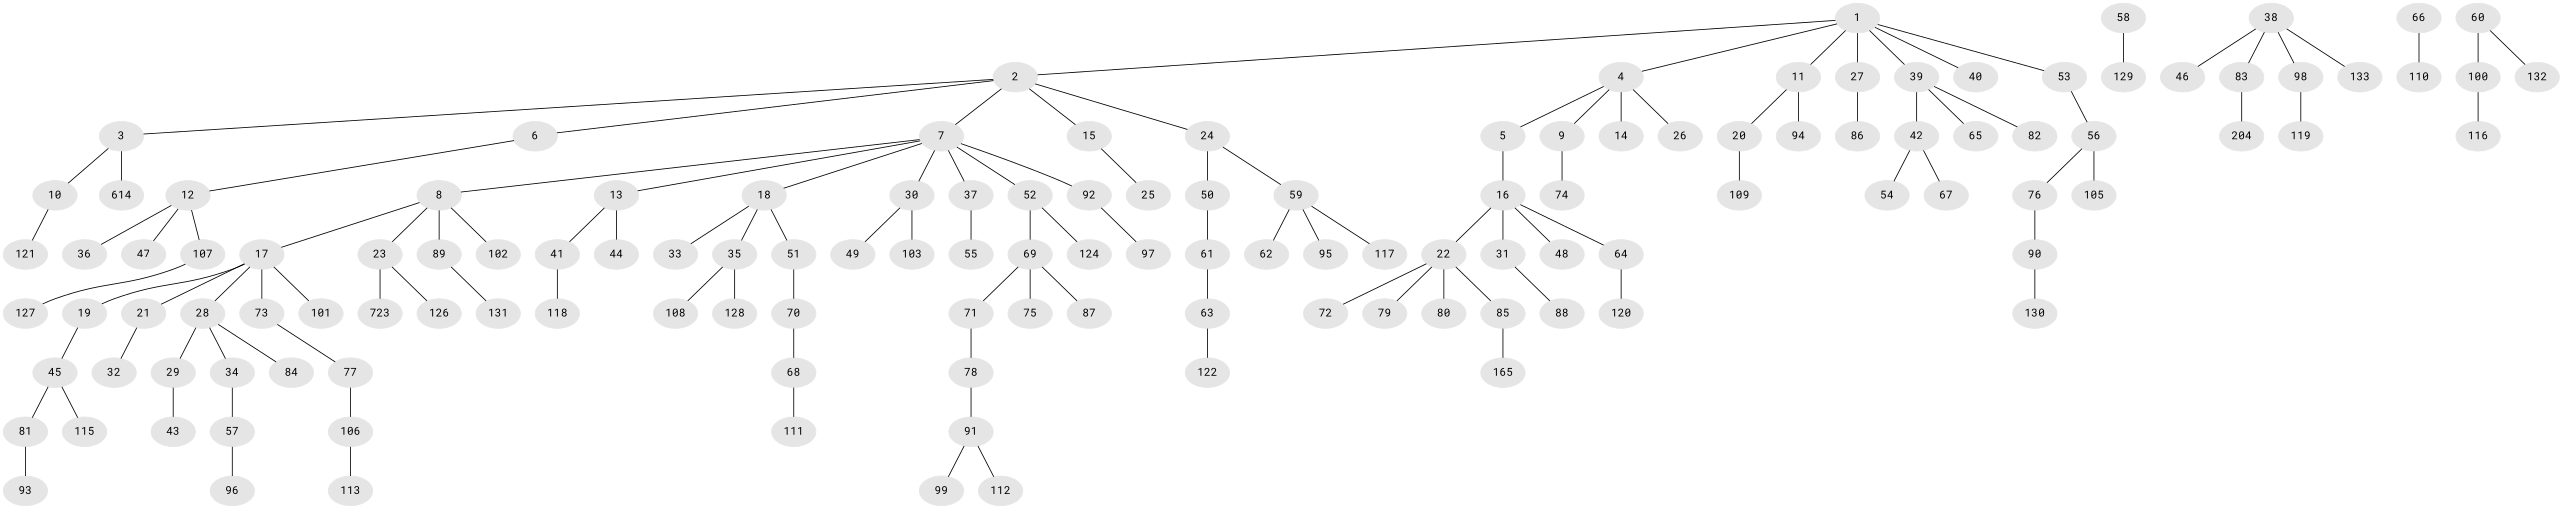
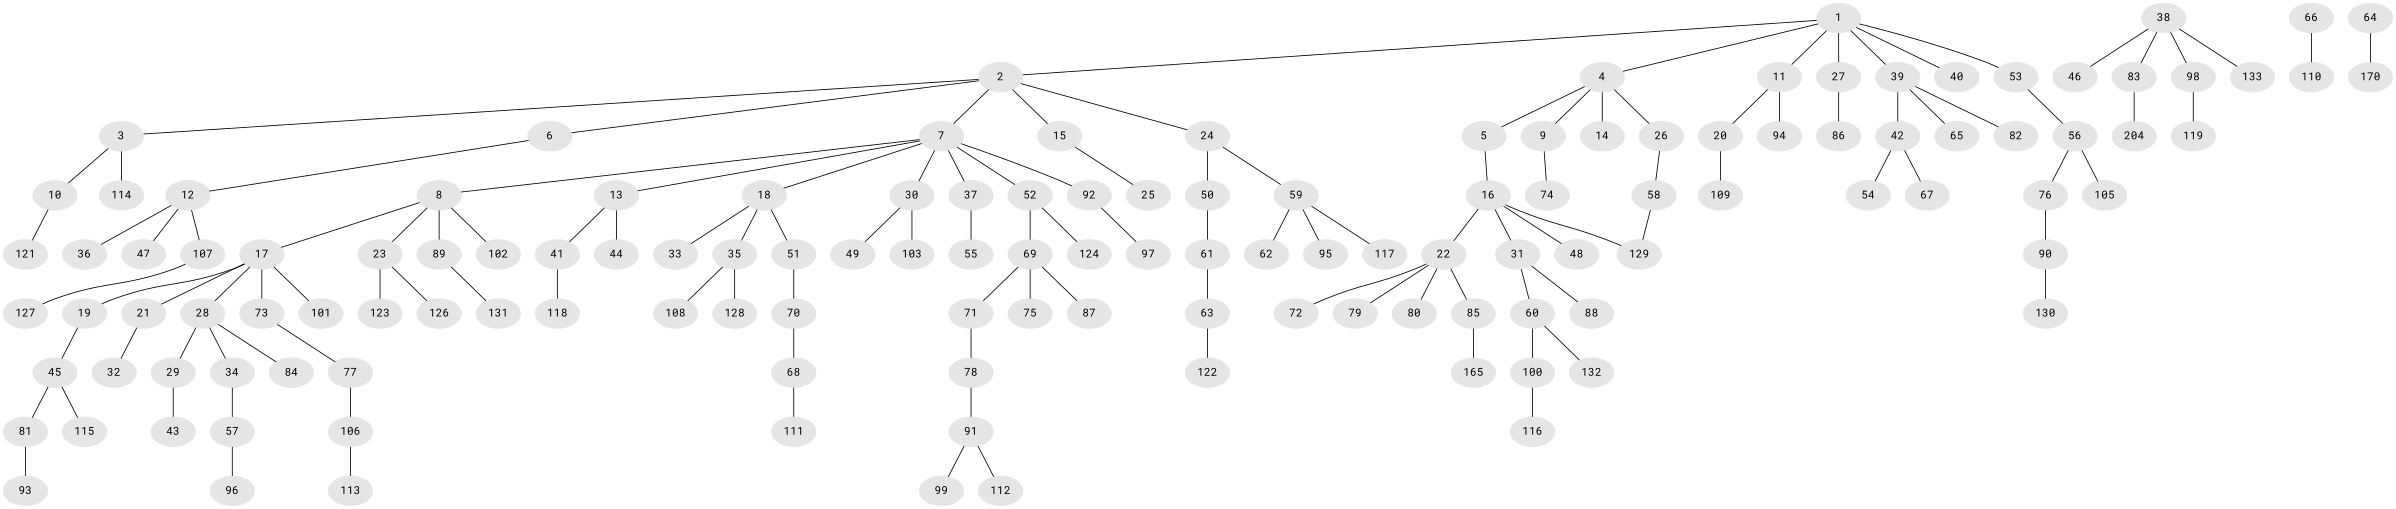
edge "26" -- "58": added
node "614": label "614" -> "114"
edge "16" -- "64": now "16" -- "129"
edge "31" -- "60": added
node "723": label "723" -> "123"
node "120": label "120" -> "170"
